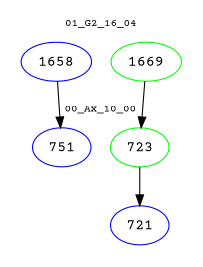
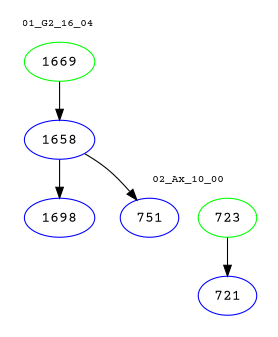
edge "1669" -> "723": now "1669" -> "1658"
cluster "00_Ax_10_00": label "00_Ax_10_00" -> "02_Ax_10_00"
node "1698": added
